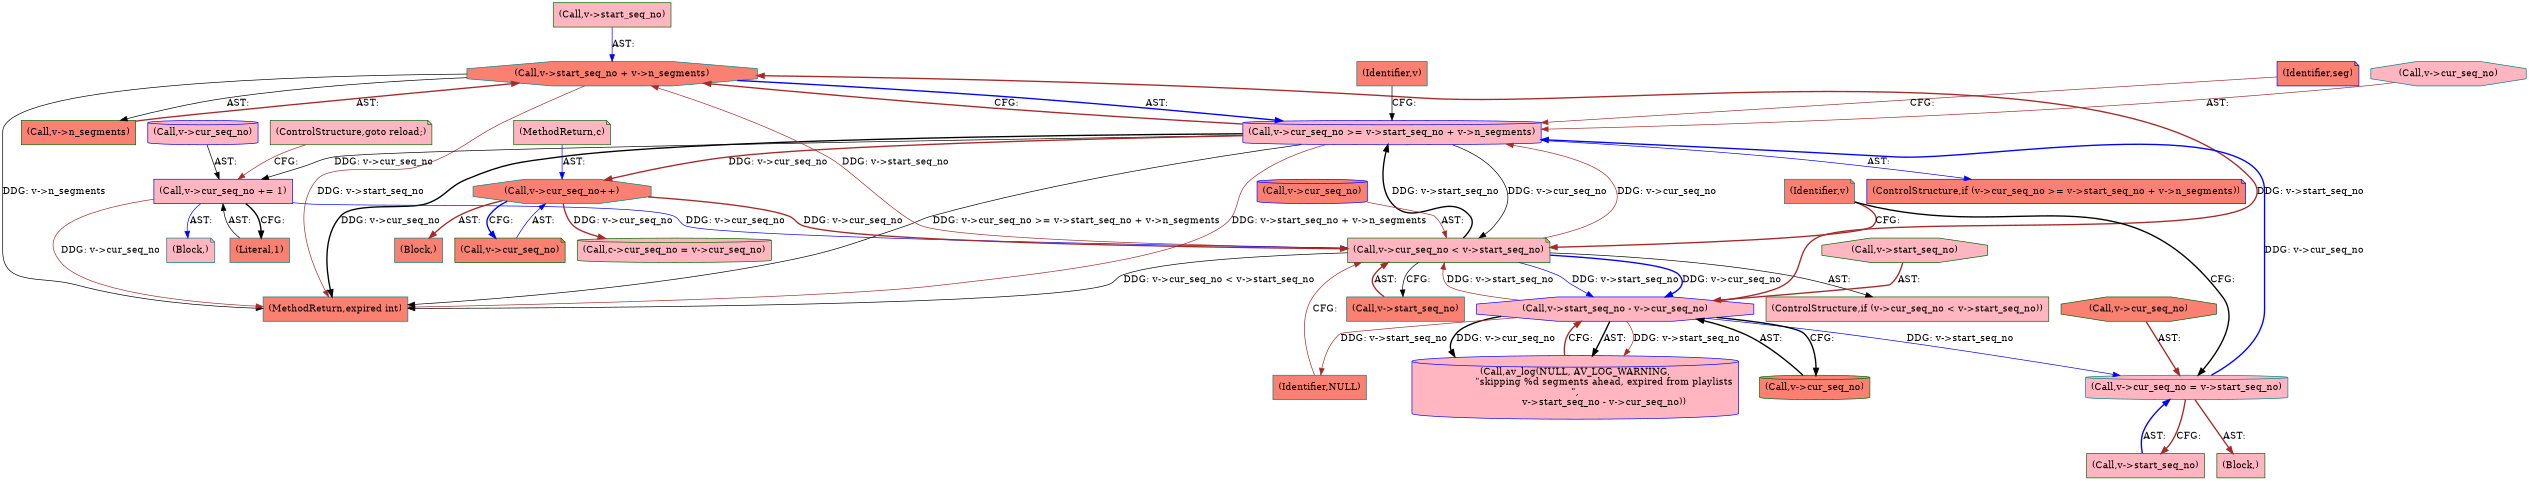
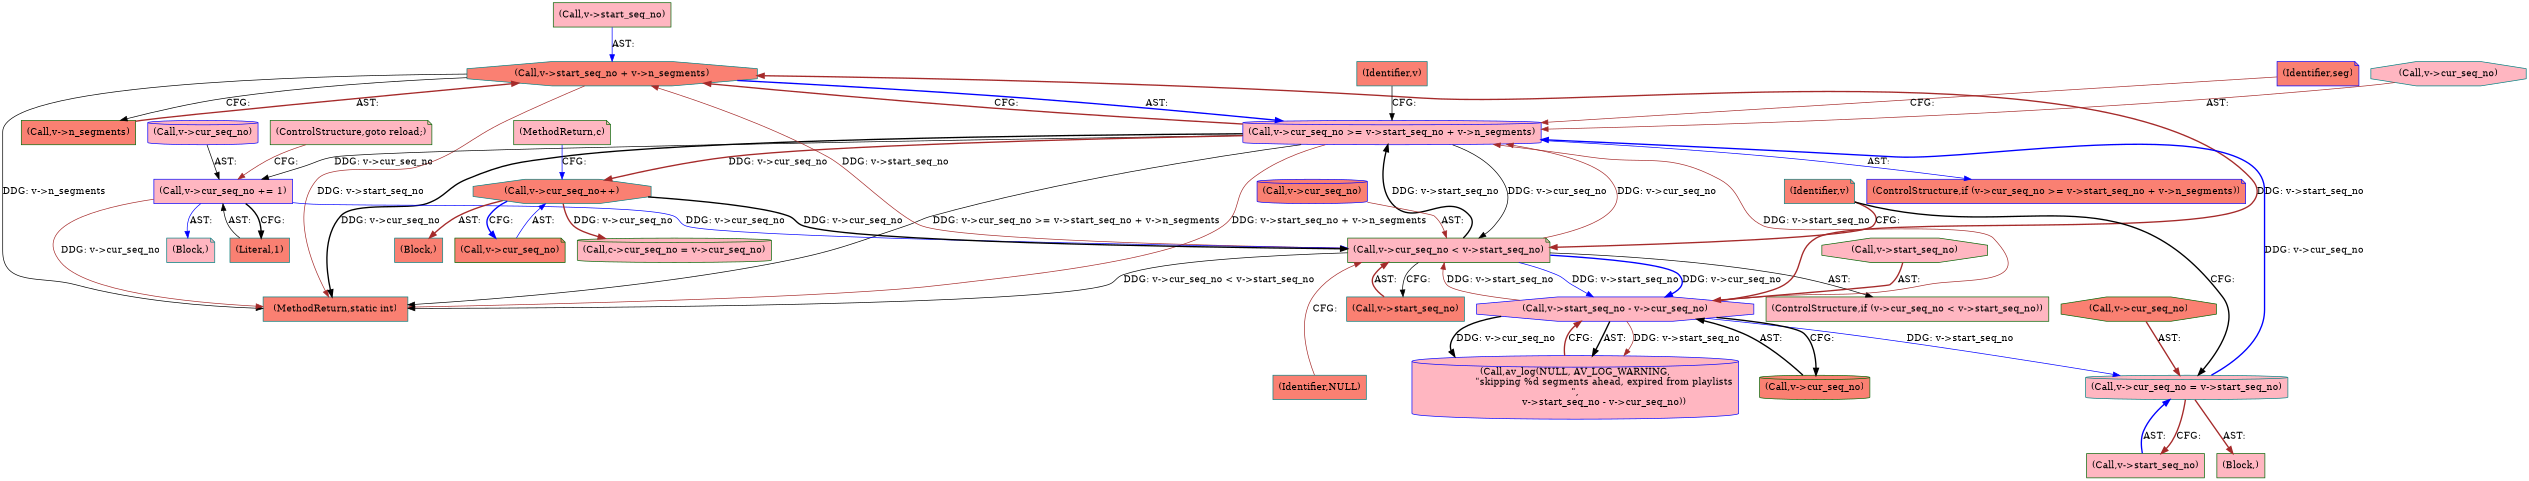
edge "(Call,v->start_seq_no + v->n_segments)" -> "(Call,v->n_segments)": label "AST: " -> "CFG: "
edge "(MethodReturn,c)" -> "(Call,v->cur_seq_no++)": label "AST: " -> "CFG: "
edge "(Call,v->cur_seq_no++)" -> "(Call,v->cur_seq_no < v->start_seq_no)": color brown -> black
node "(MethodReturn,expired int)": label "(MethodReturn,expired int)" -> "(MethodReturn,static int)"
edge "(Call,v->start_seq_no - v->cur_seq_no)" -> "(Identifier,NULL)": now "(Call,v->start_seq_no - v->cur_seq_no)" -> "(Call,v->cur_seq_no >= v->start_seq_no + v->n_segments)"
